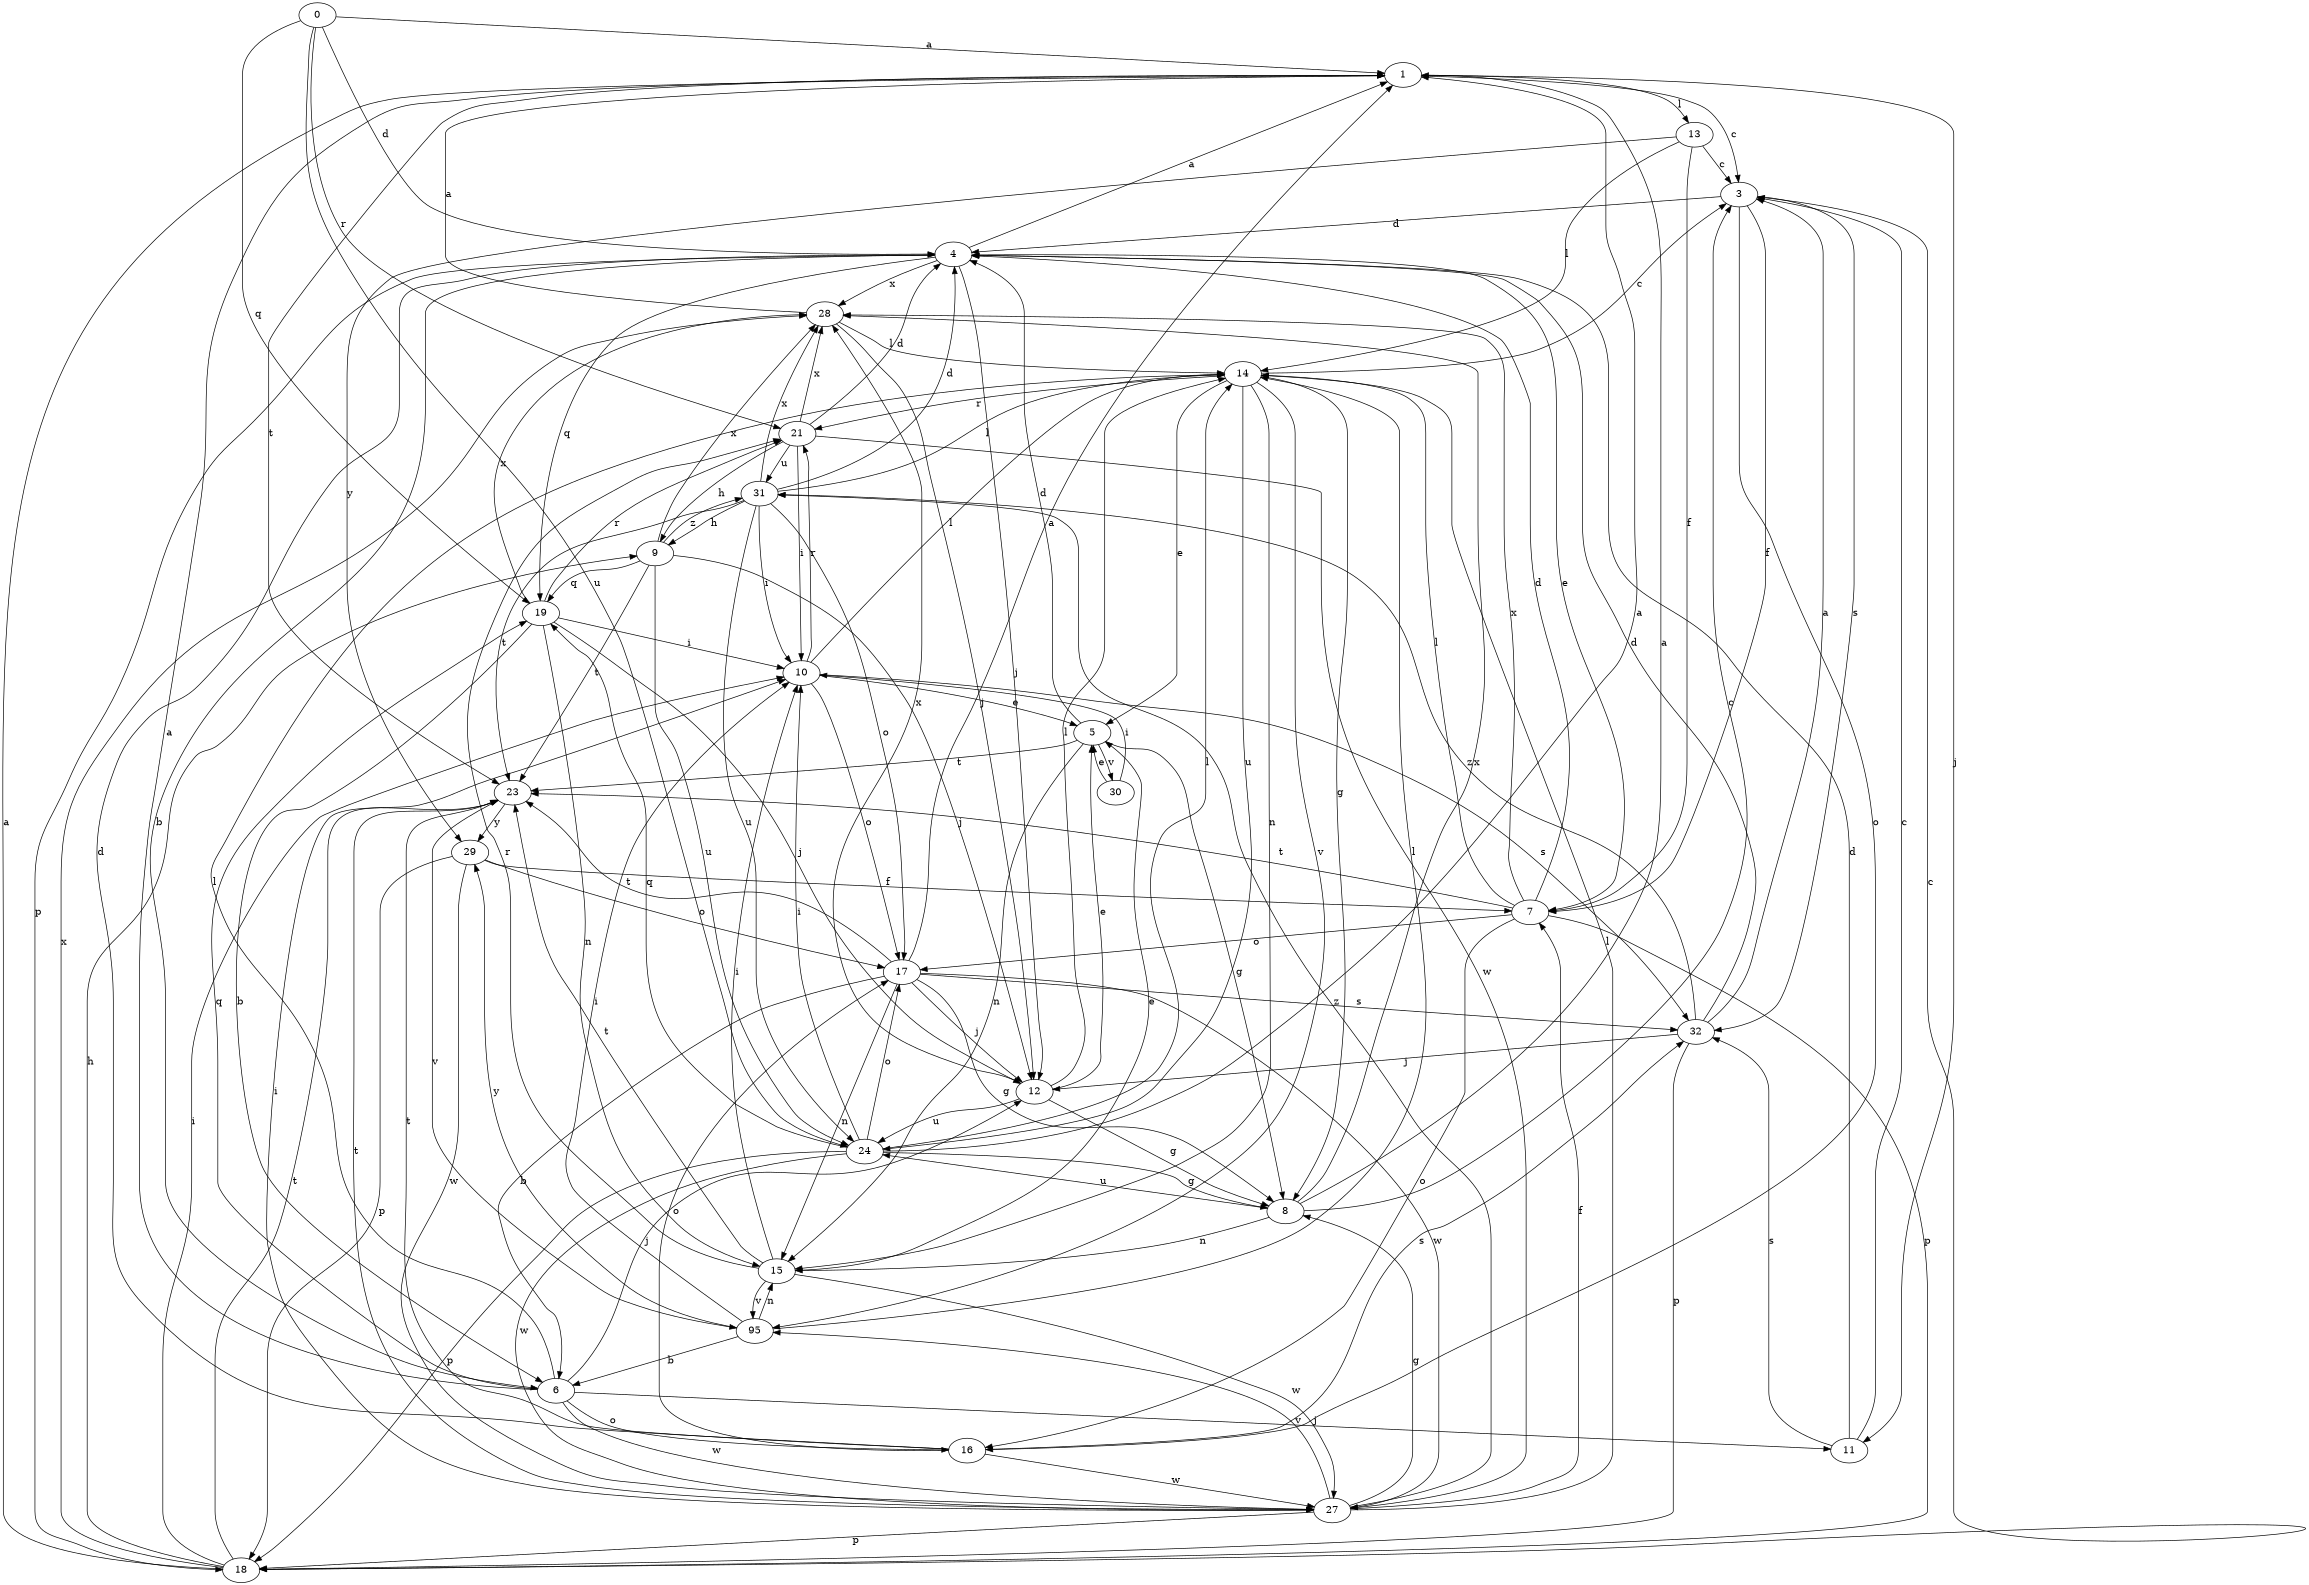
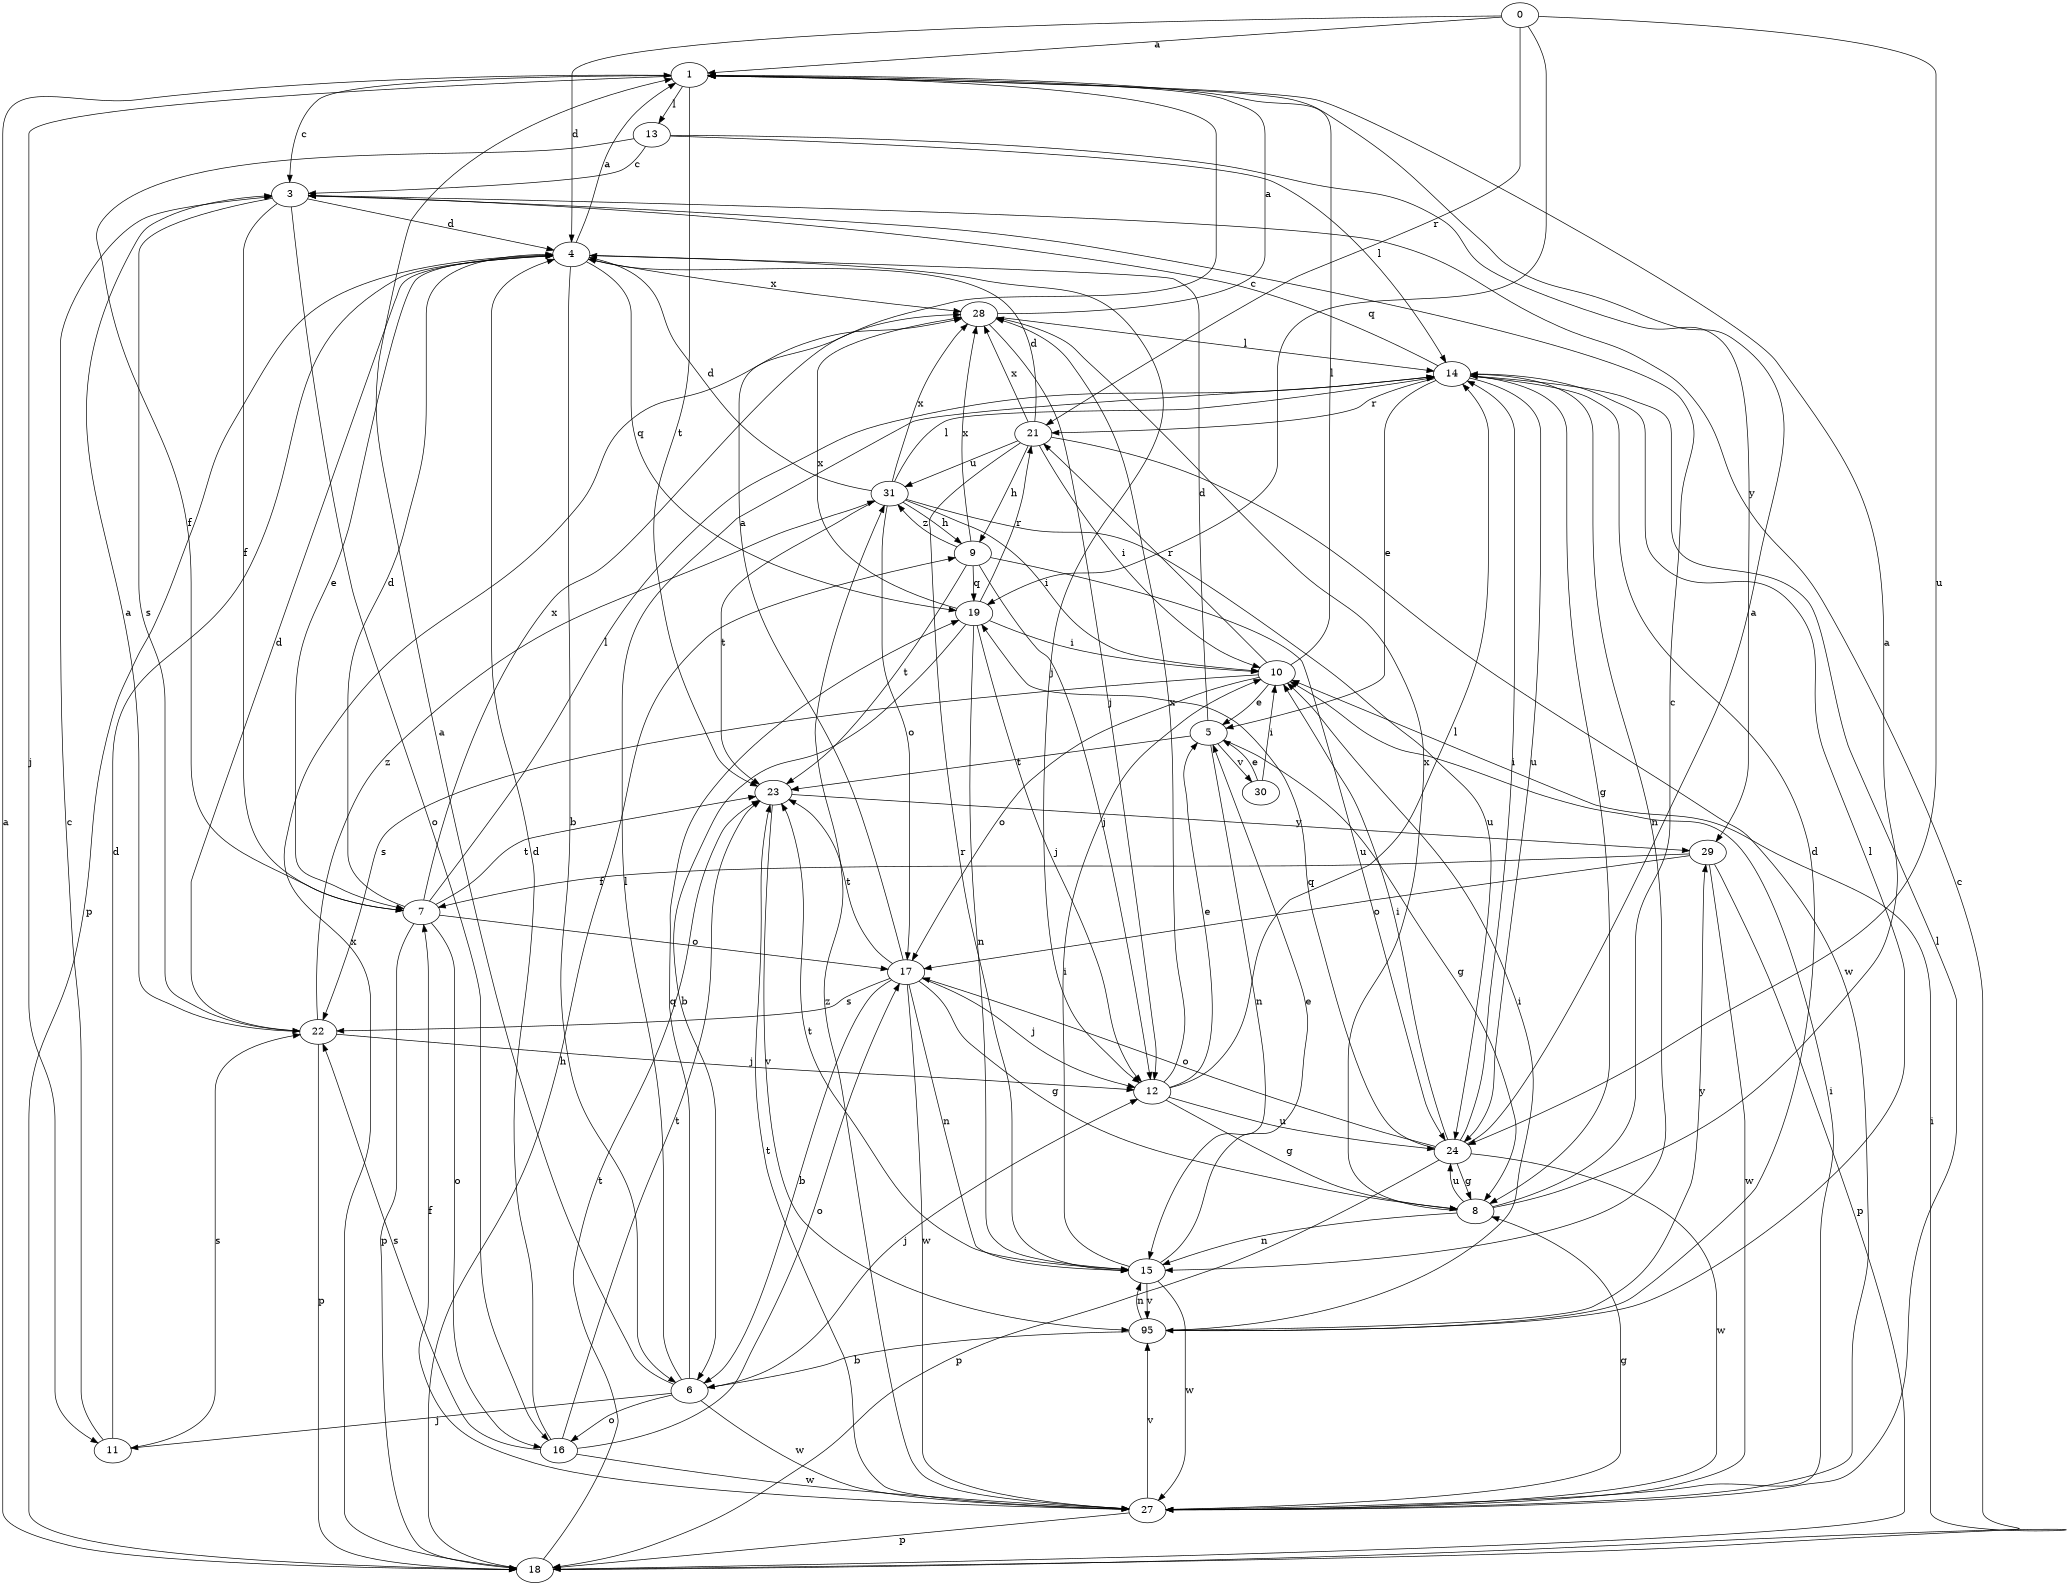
edge "10" -> "14": now "10" -> "1"
edge "24" -> "14": label "l" -> "i"
edge "14" -> "95": label "v" -> "d"
edge "15" -> "21": reversed
node "32": label "32" -> "22"
